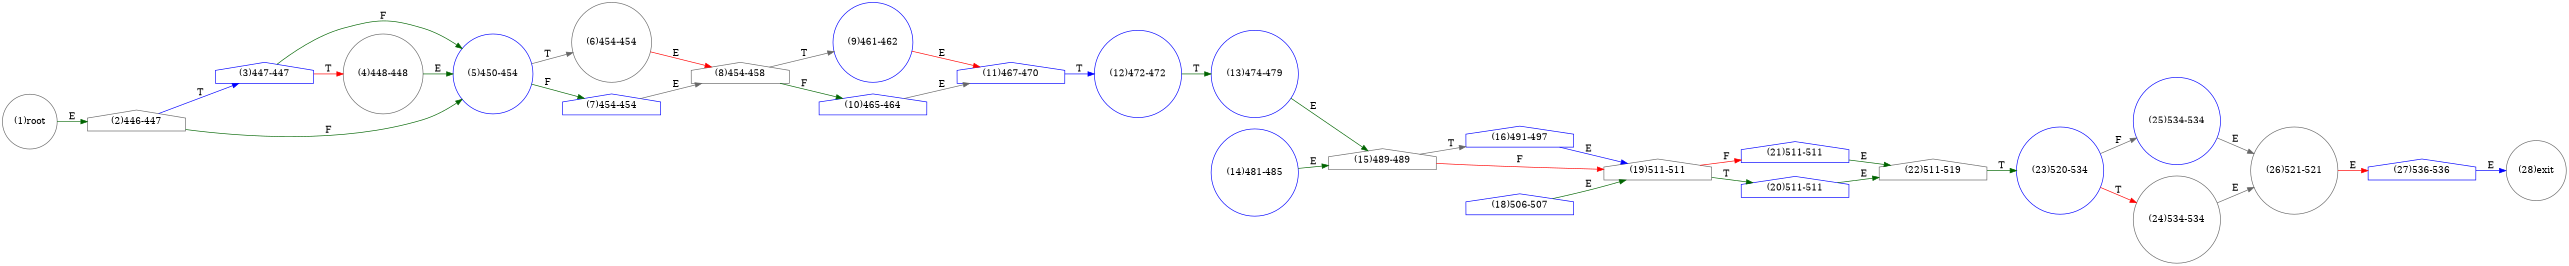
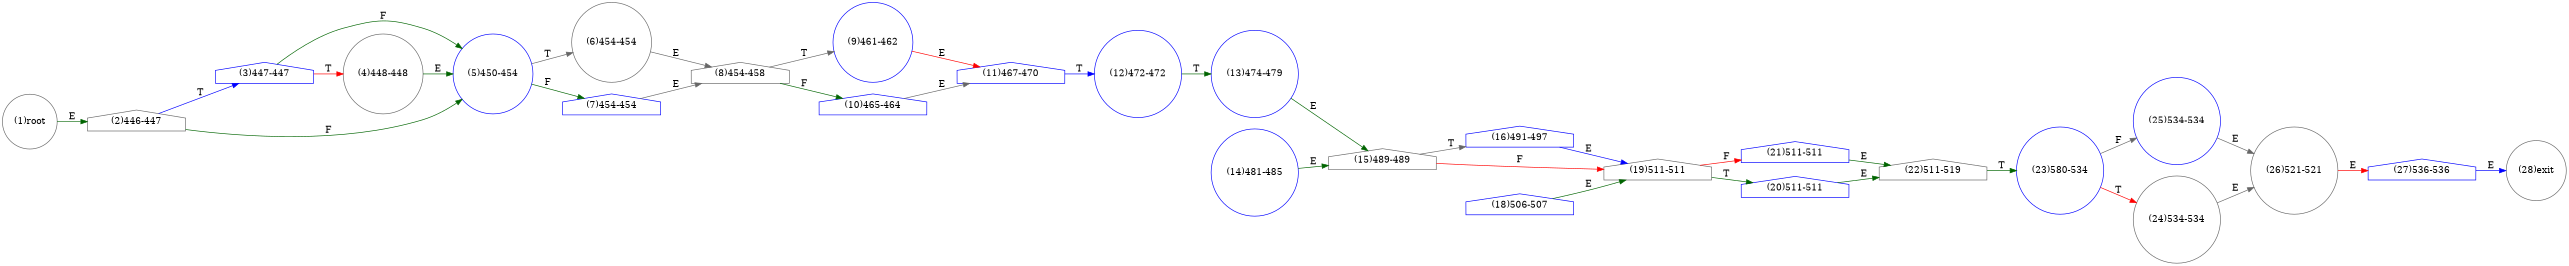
edge "(6)454-454" -> "(8)454-458": color red -> gray40
node "(23)520-534": label "(23)520-534" -> "(23)580-534"
